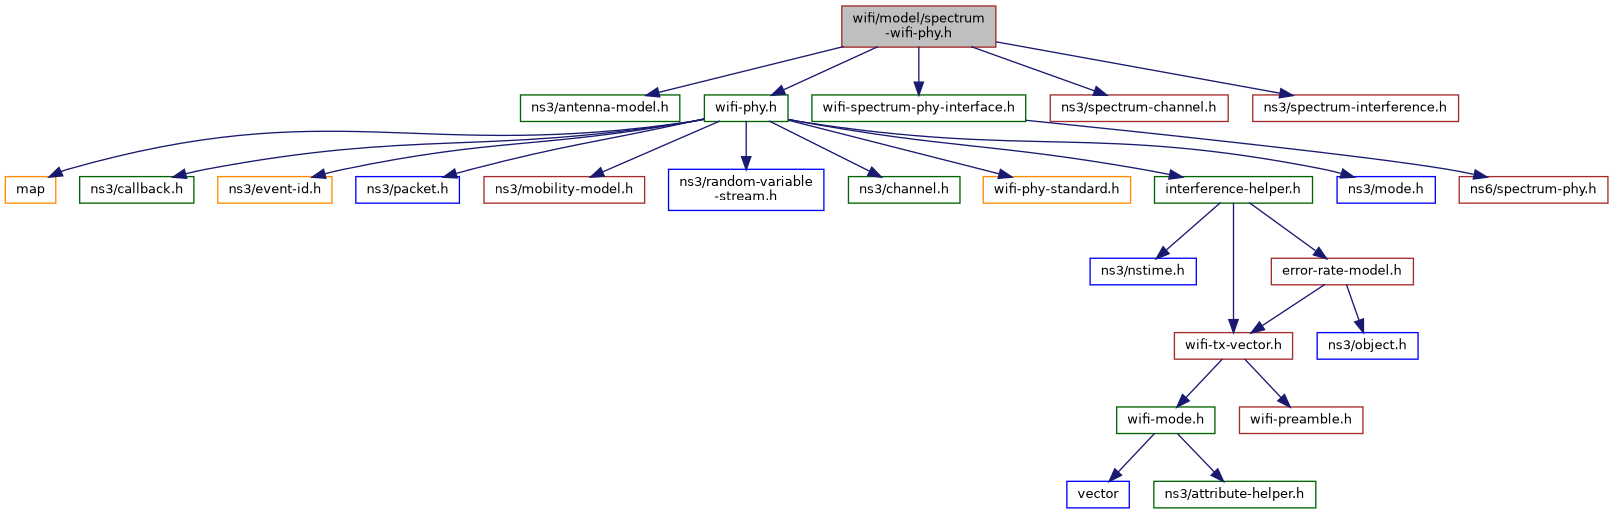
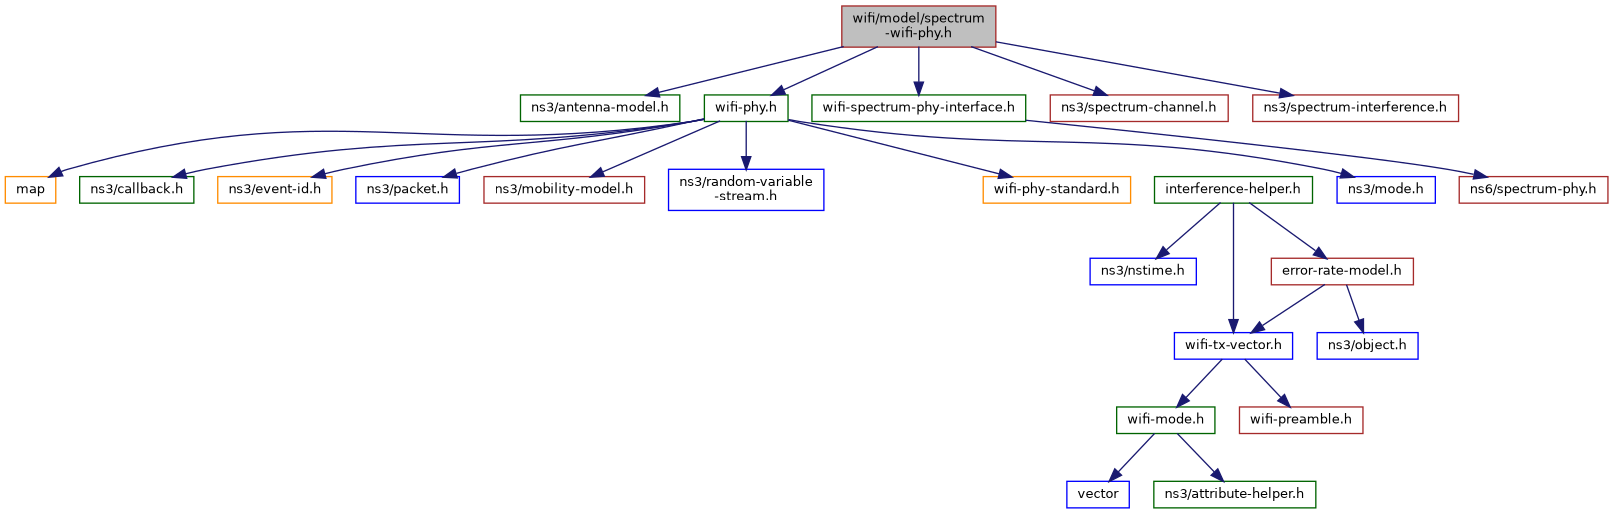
edge "wifi-phy.h" -> "interference-helper.h": removed
node "ns3/channel.h": removed
node "wifi-tx-vector.h": color brown -> blue
